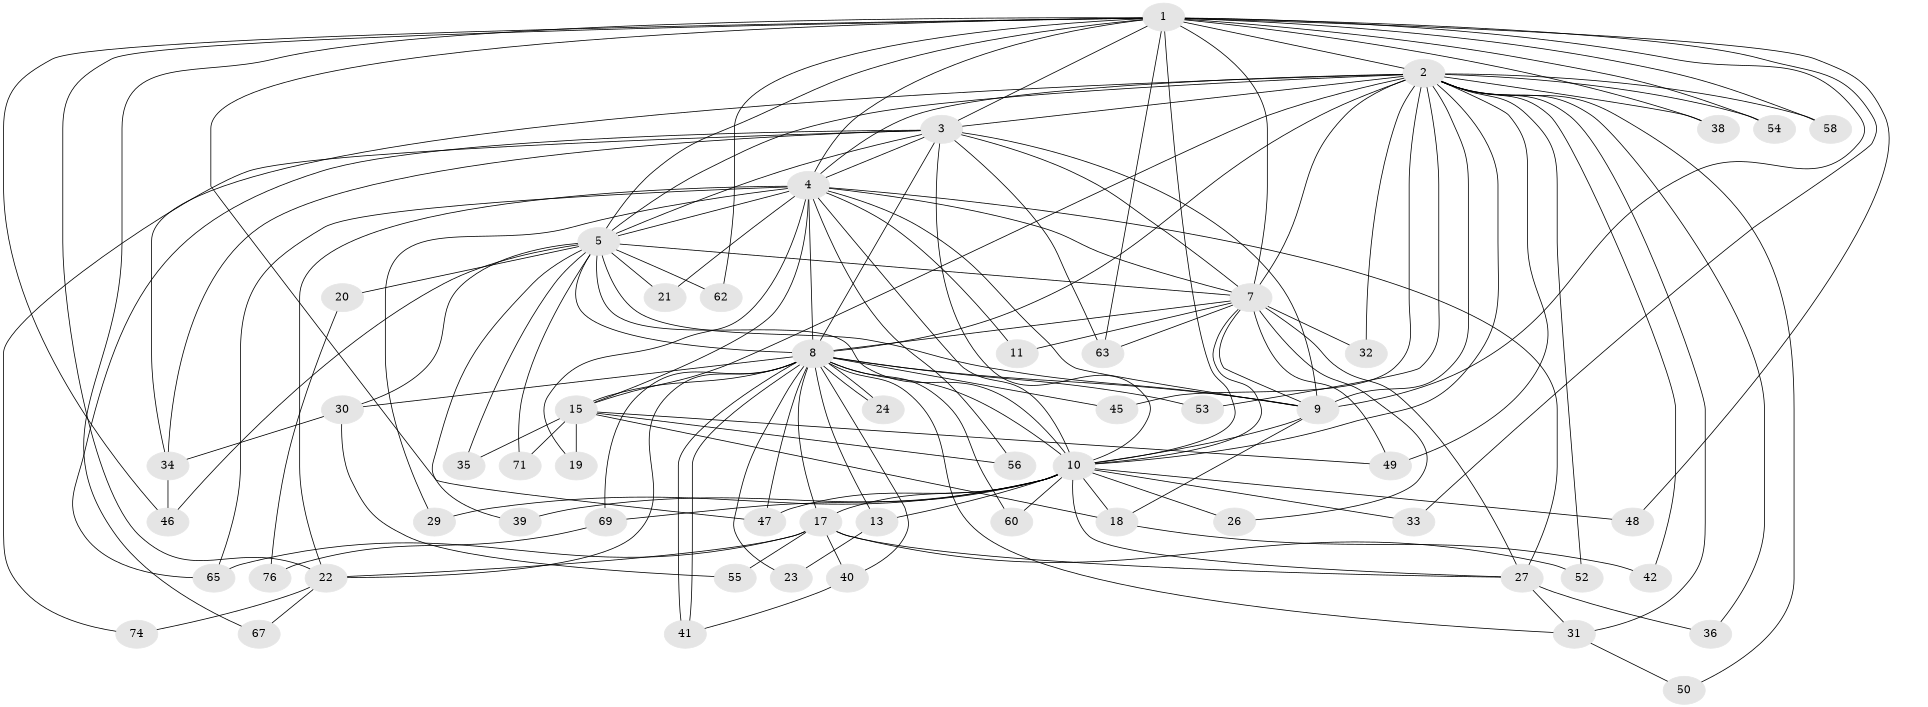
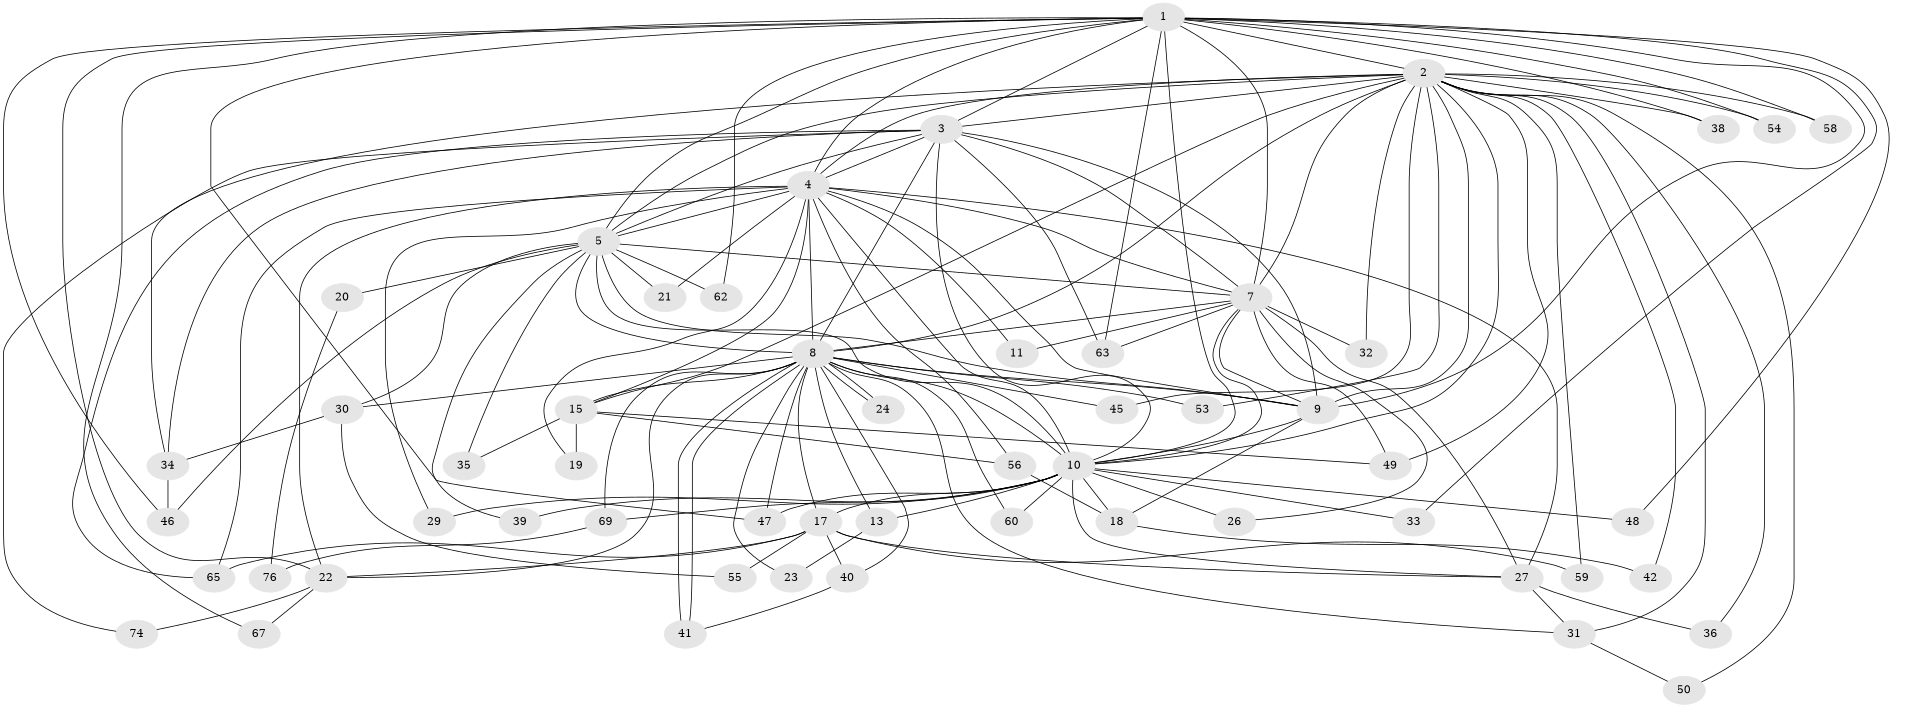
edge "15" -- "18": now "56" -- "18"
node "71": removed
node "52": label "52" -> "59"
